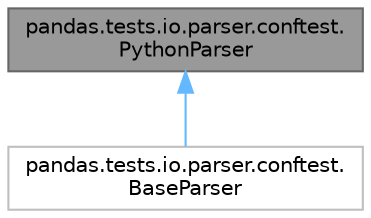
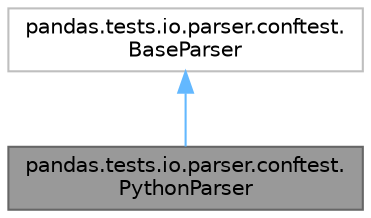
edge "pandas.tests.io.parser.conftest. BaseParser" -> "pandas.tests.io.parser.conftest. PythonParser": reversed
